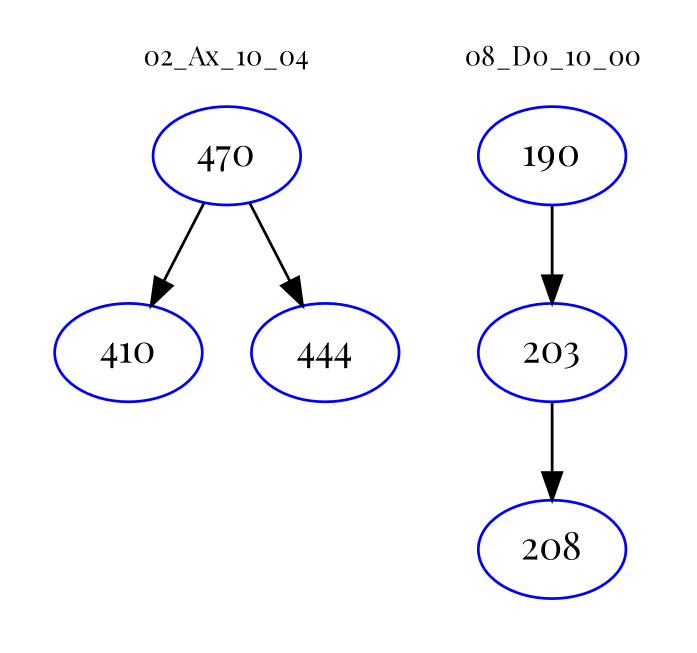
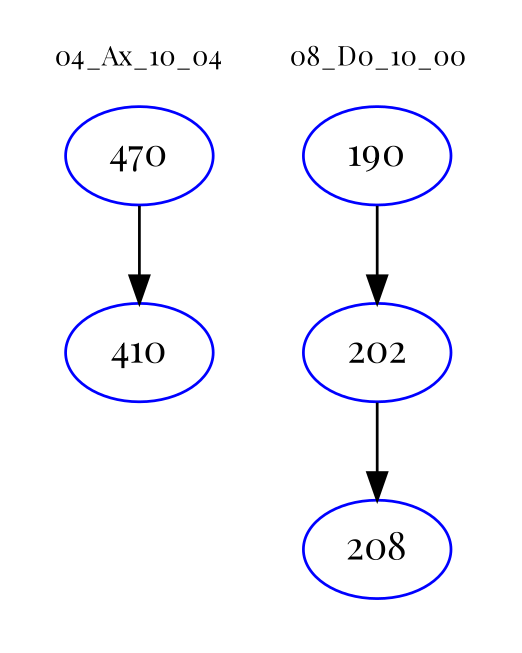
cluster "02_Ax_10_04": label "02_Ax_10_04" -> "04_Ax_10_04"
node "444": removed
node "203": label "203" -> "202"
